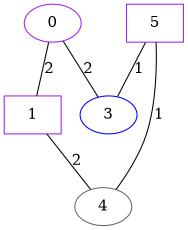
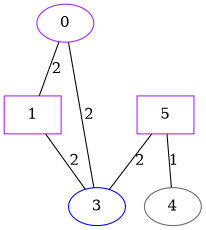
edge "5" -- "3": label "1" -> "2"
edge "1" -- "4": now "1" -- "3"
